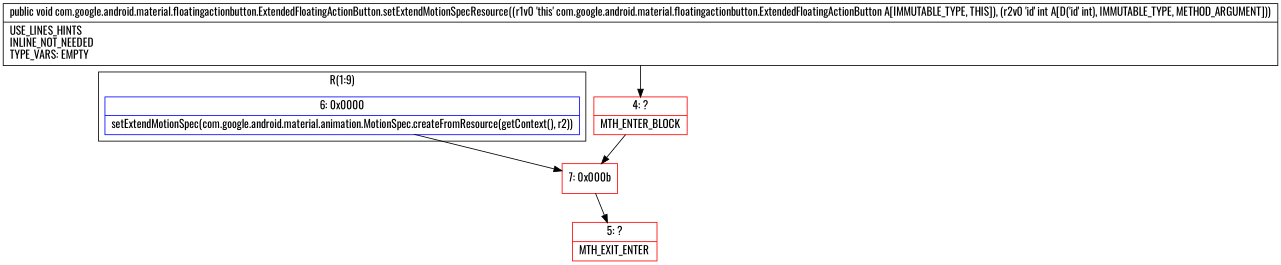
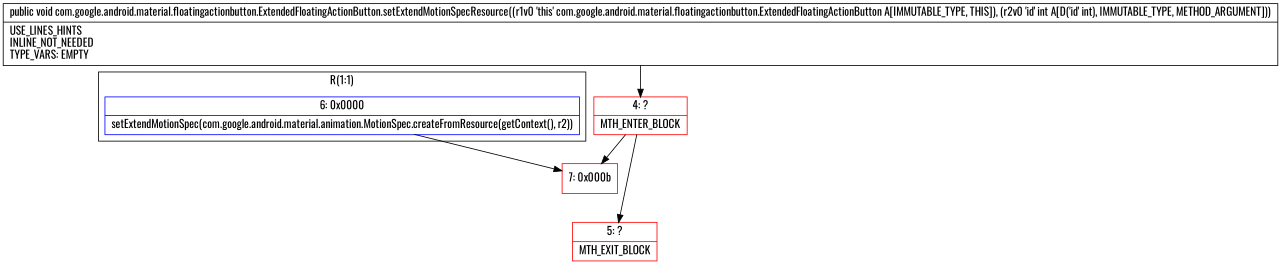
cluster "R(1:9)": label "R(1:9)" -> "R(1:1)"
edge "7: 0x000b" -> "5: ?": now "4: ?" -> "5: ?"
node "5: ?": text "MTH_EXIT_ENTER" -> "MTH_EXIT_BLOCK"
